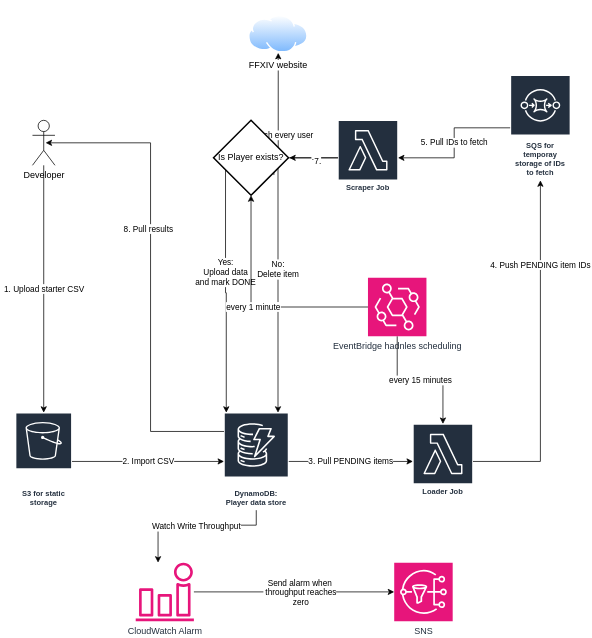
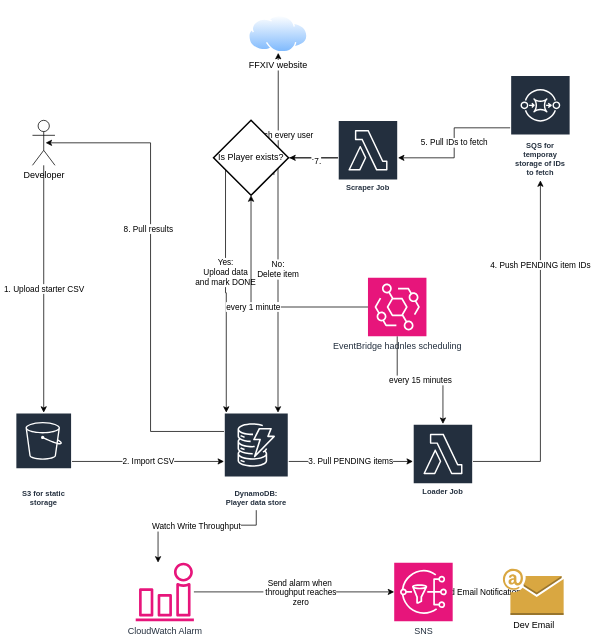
edge "SNS" -> "Dev Email": added, label "Send Email Notification"
node "Dev Email": added
